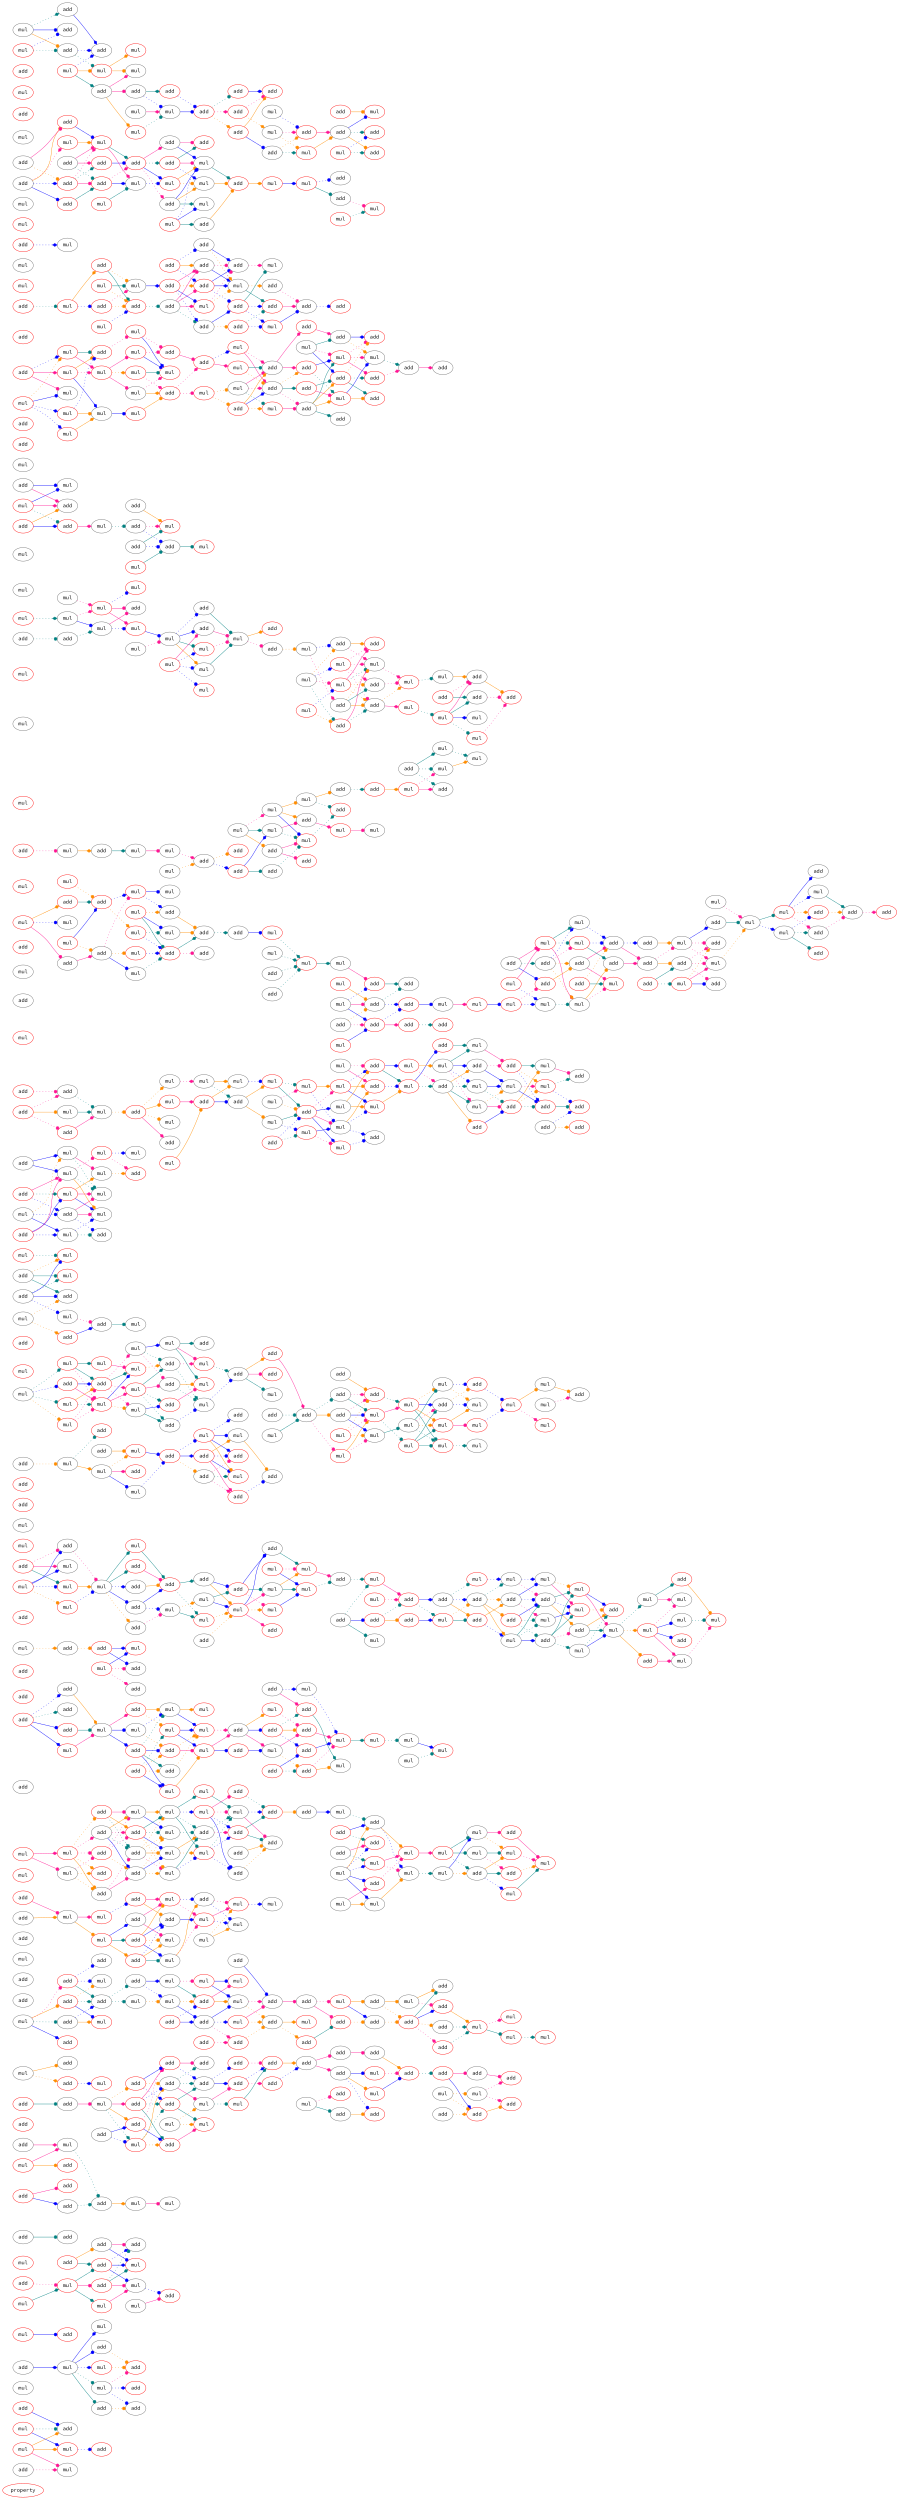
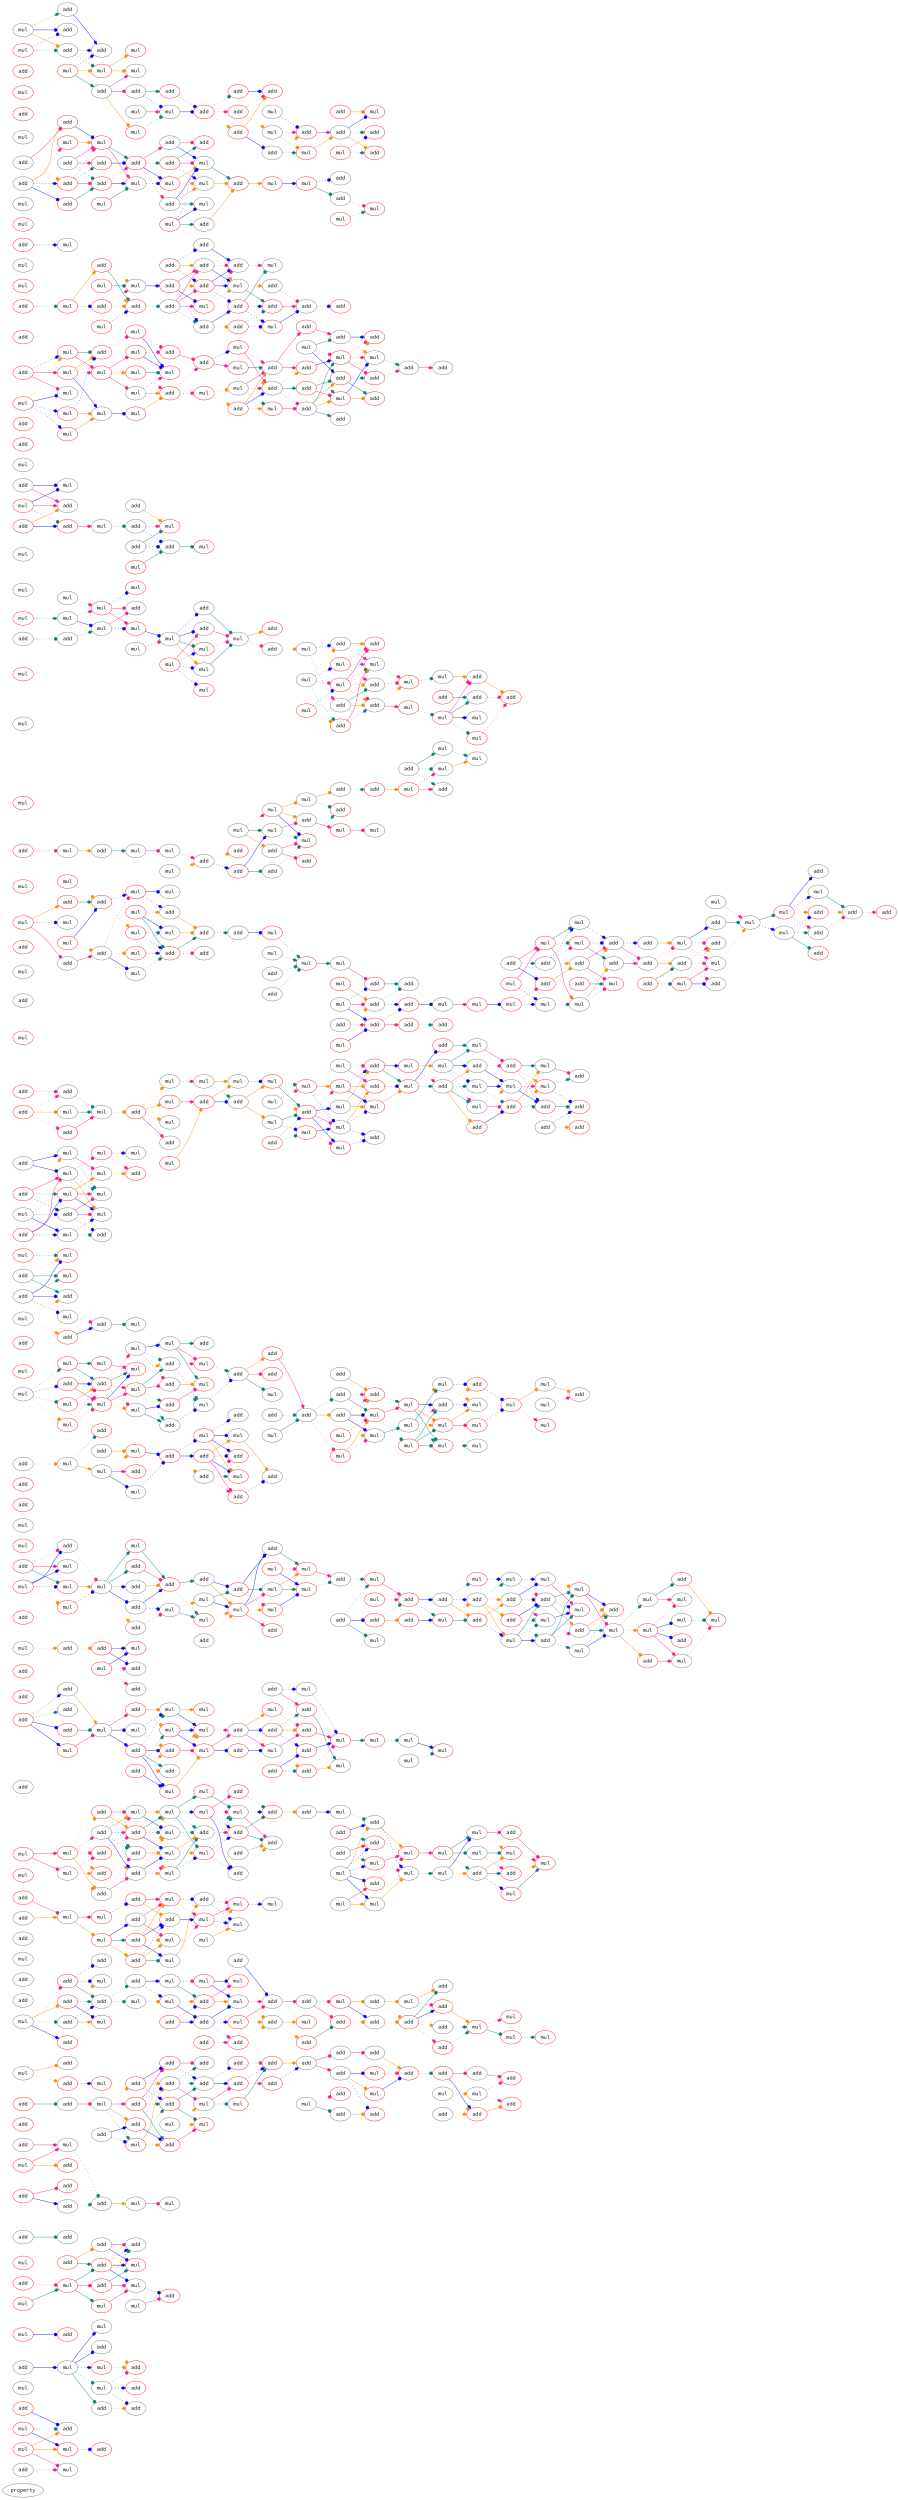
node "property": color red -> gray40
